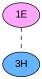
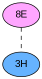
node "1E": label "1E" -> "8E"
